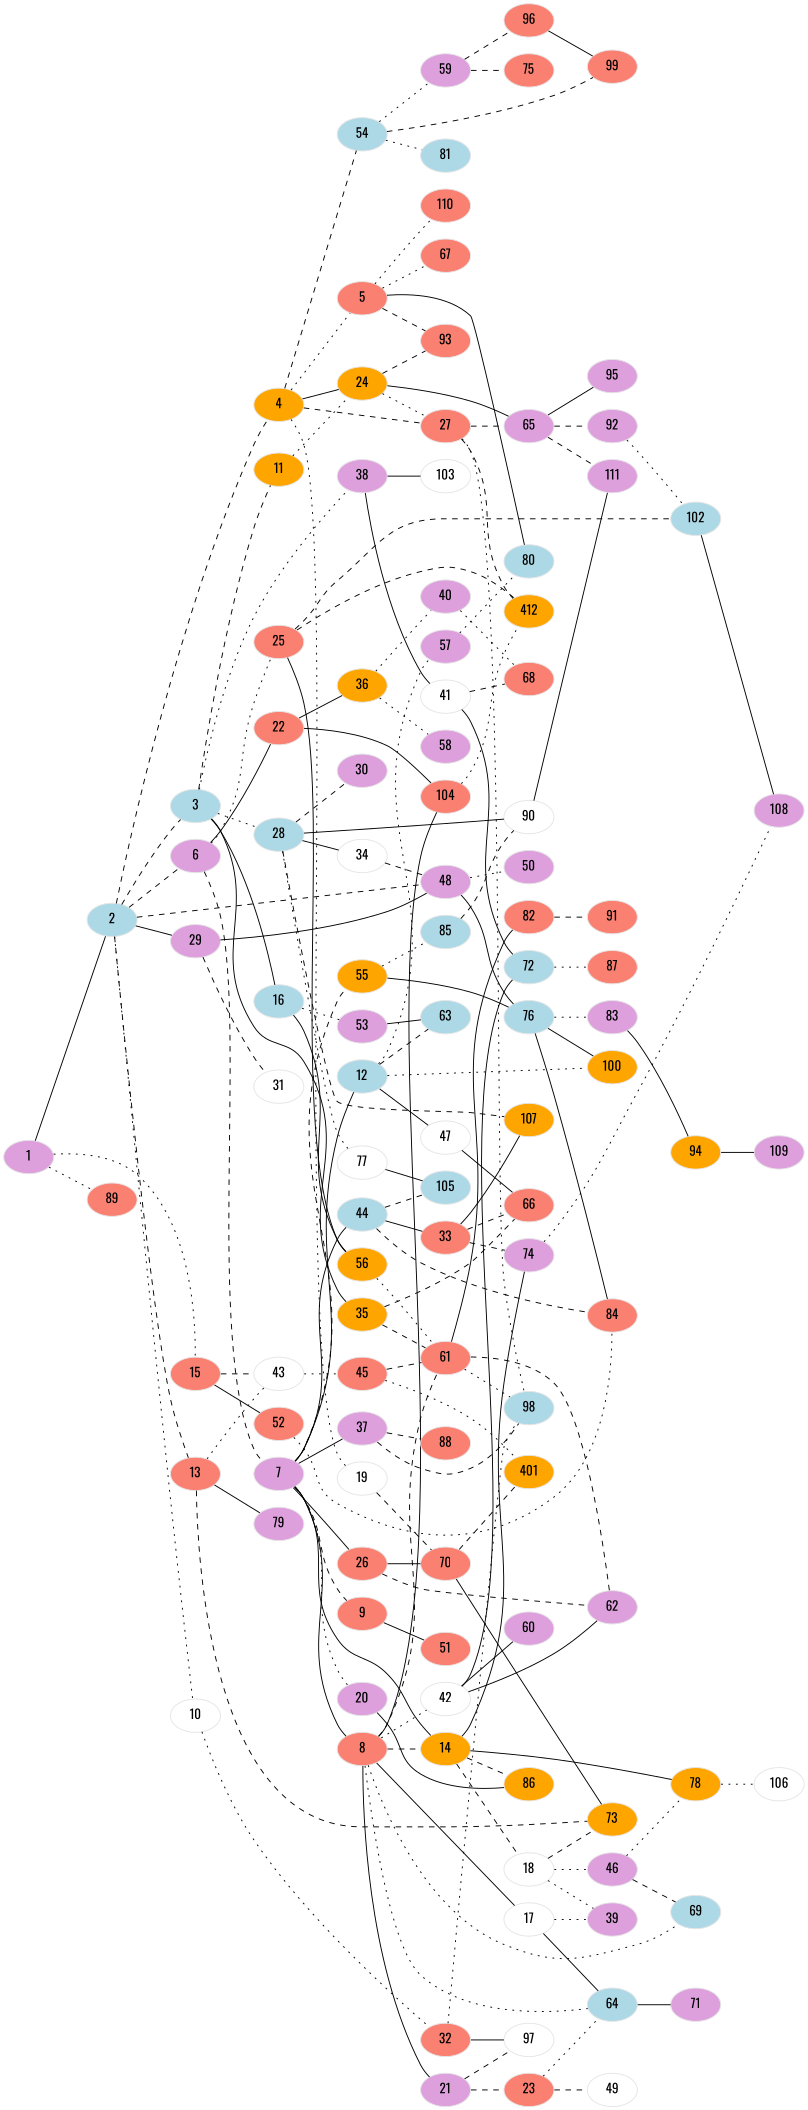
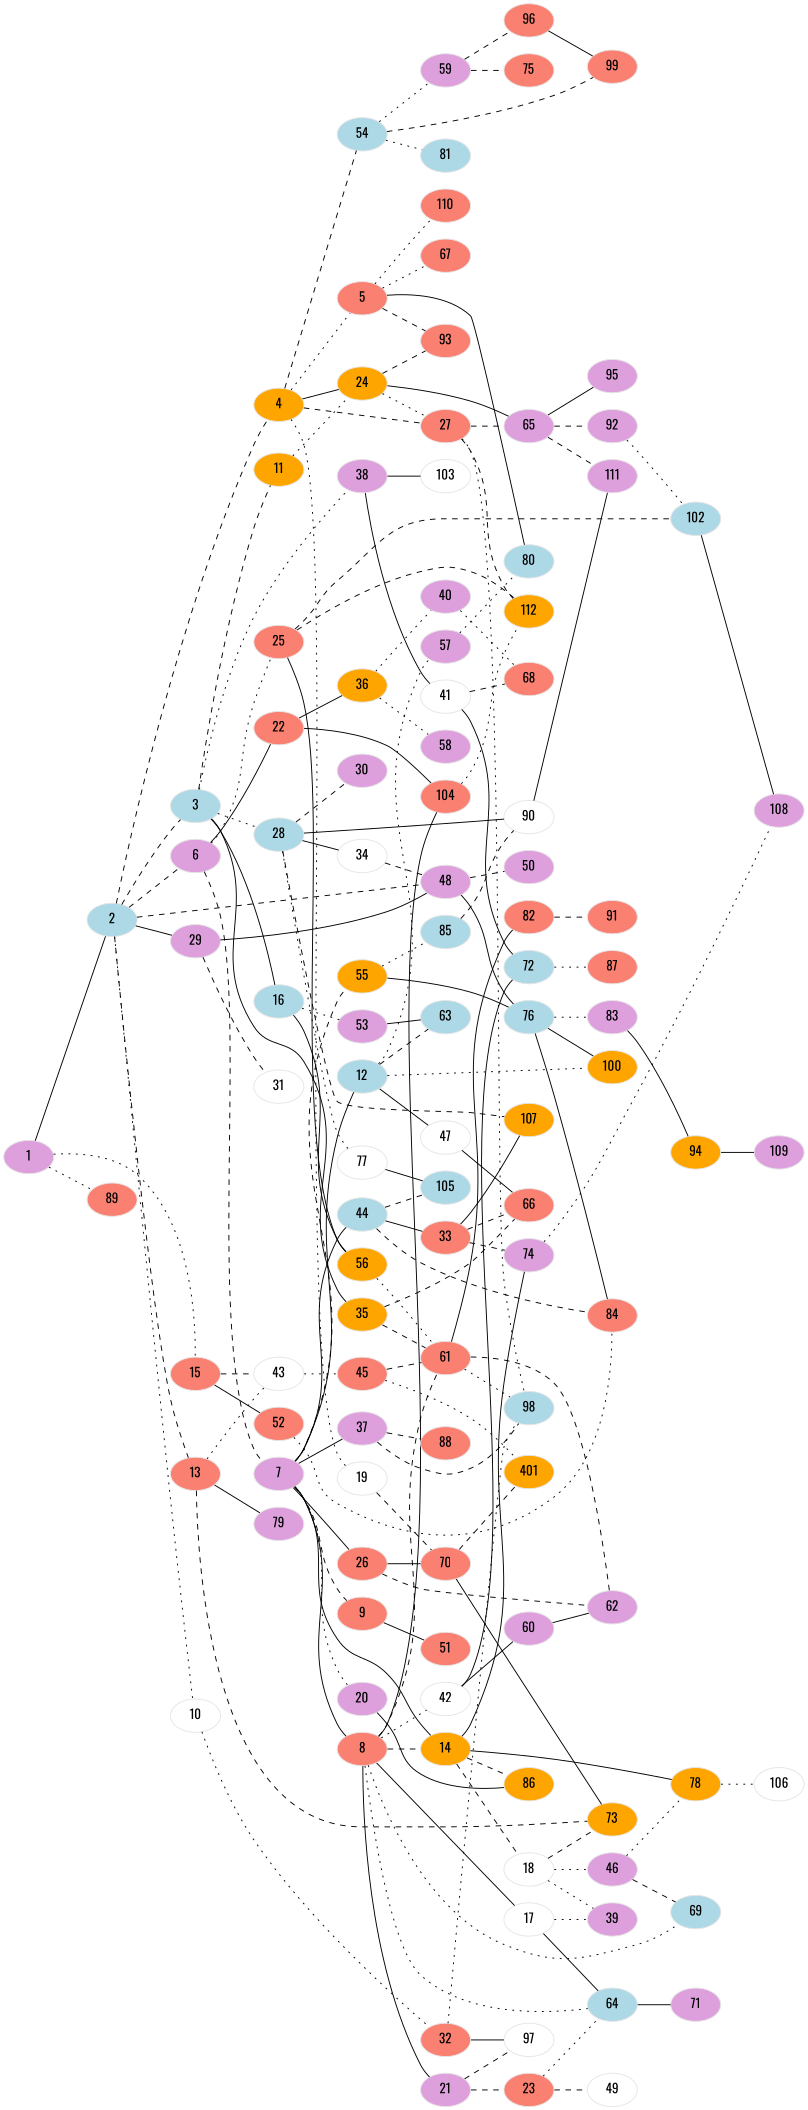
node "412": label "412" -> "112"
edge "50" -- "48": style dotted -> dashed
edge "62" -- "42": now "62" -- "60"
